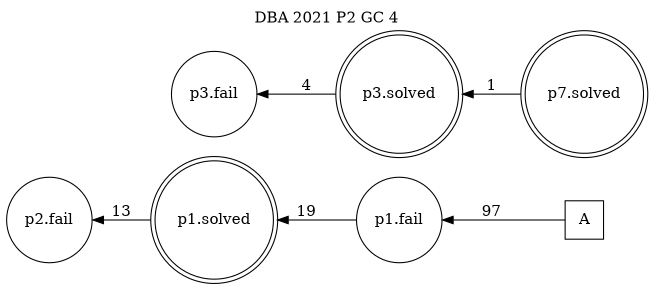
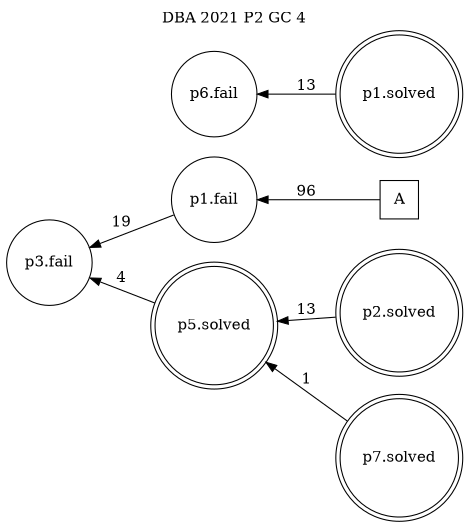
node "p3.solved": label "p3.solved" -> "p5.solved"
edge "A" -> "p1.fail": label "97" -> "96"
node "p2.fail": label "p2.fail" -> "p6.fail"
edge "p1.fail" -> "p1.solved": now "p1.fail" -> "p3.fail"
node "p2.solved": added
